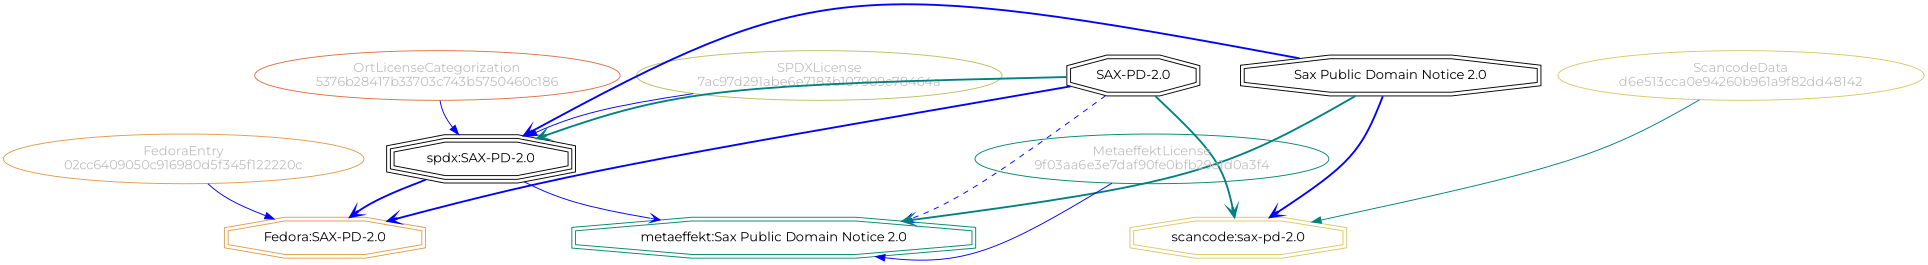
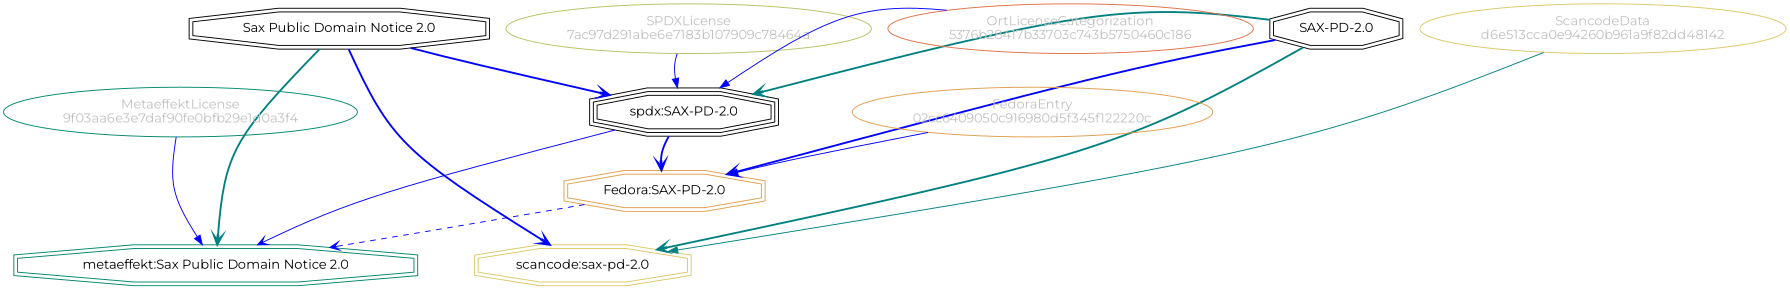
edge "SAX-PD-2.0" -> "metaeffekt:Sax Public Domain Notice 2.0": now "Fedora:SAX-PD-2.0" -> "metaeffekt:Sax Public Domain Notice 2.0"
